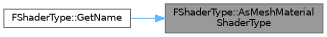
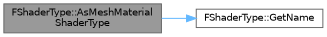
edge "FShaderType::GetName" -> "FShaderType::AsMeshMaterial ShaderType": reversed
